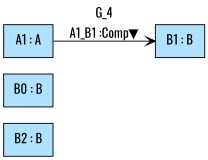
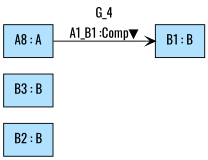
node "A1 : A": label "A1 : A" -> "A8 : A"
node "B0 : B": label "B0 : B" -> "B3 : B"
